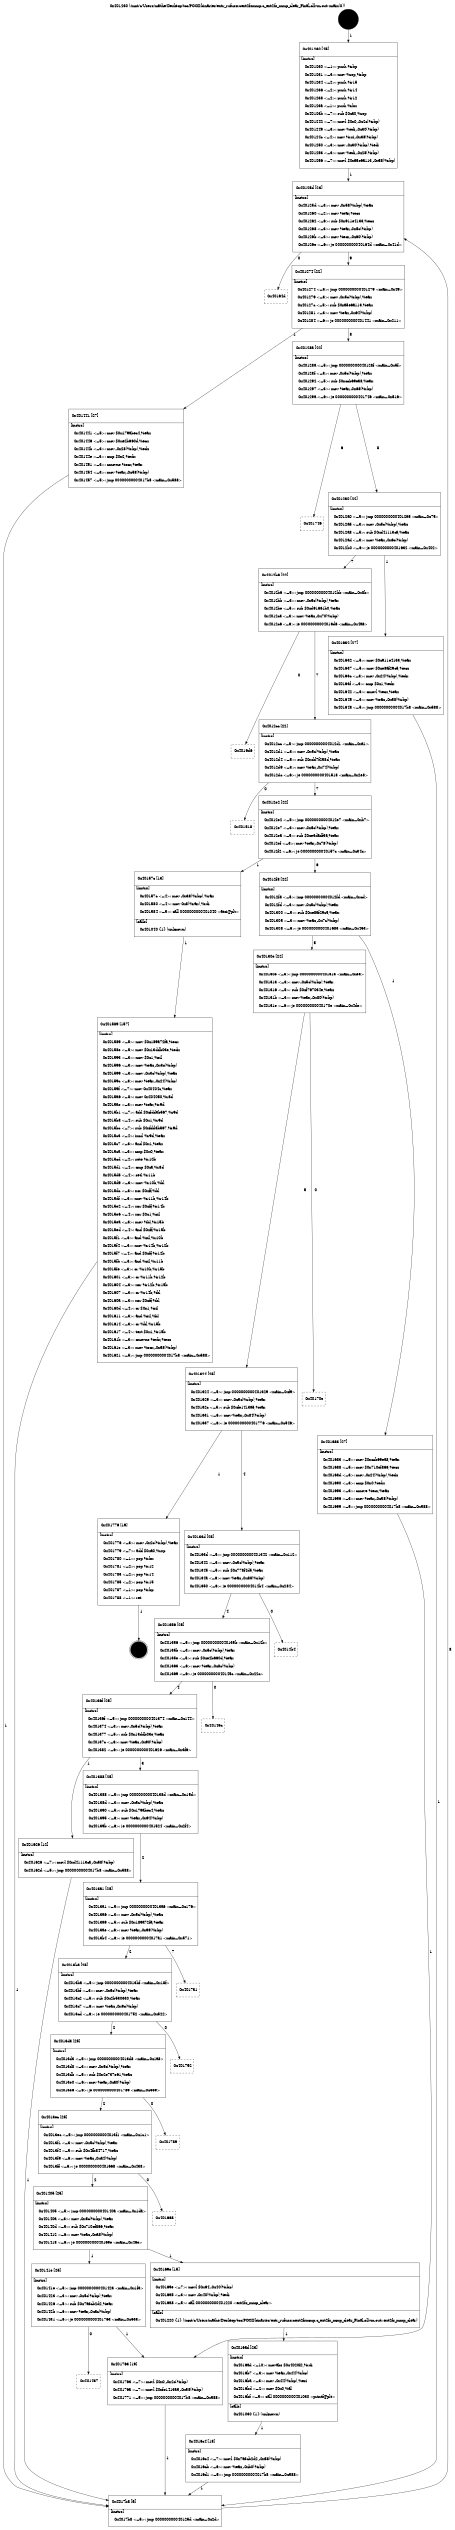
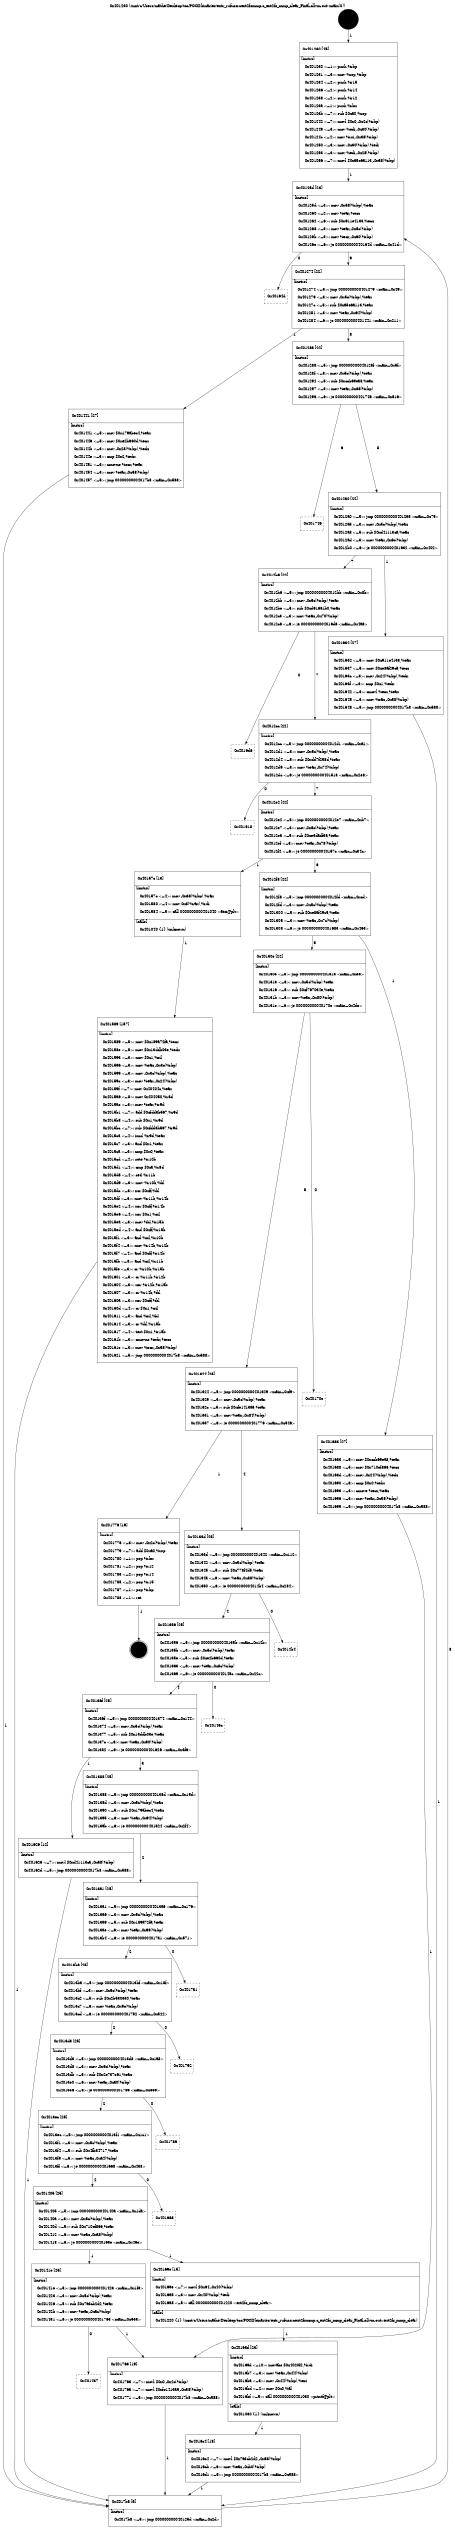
edge "0x4013a1 [25]" -> "0x4017a1": label " 7" -> " 0"
